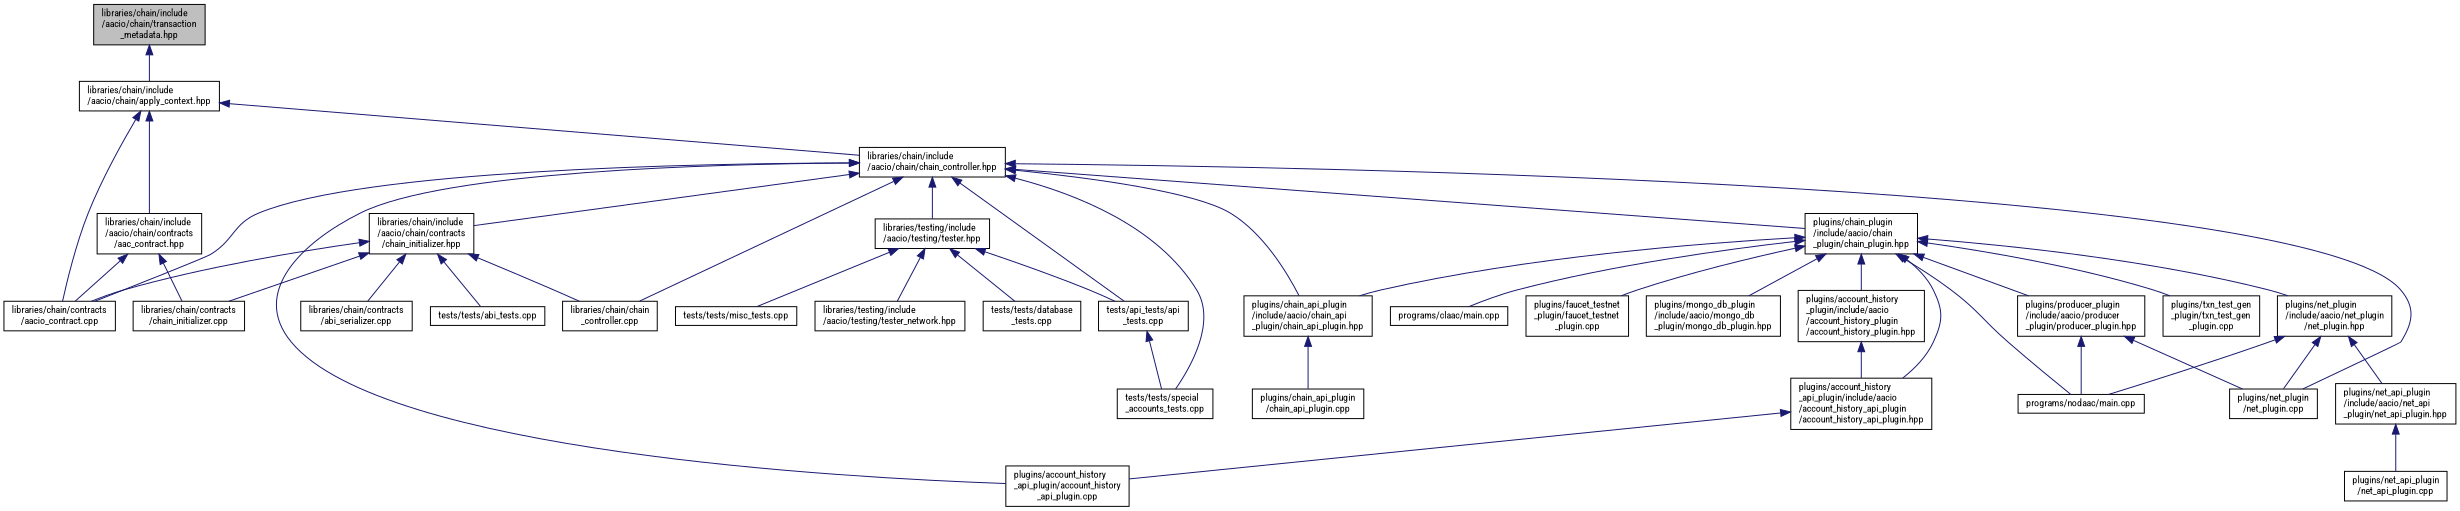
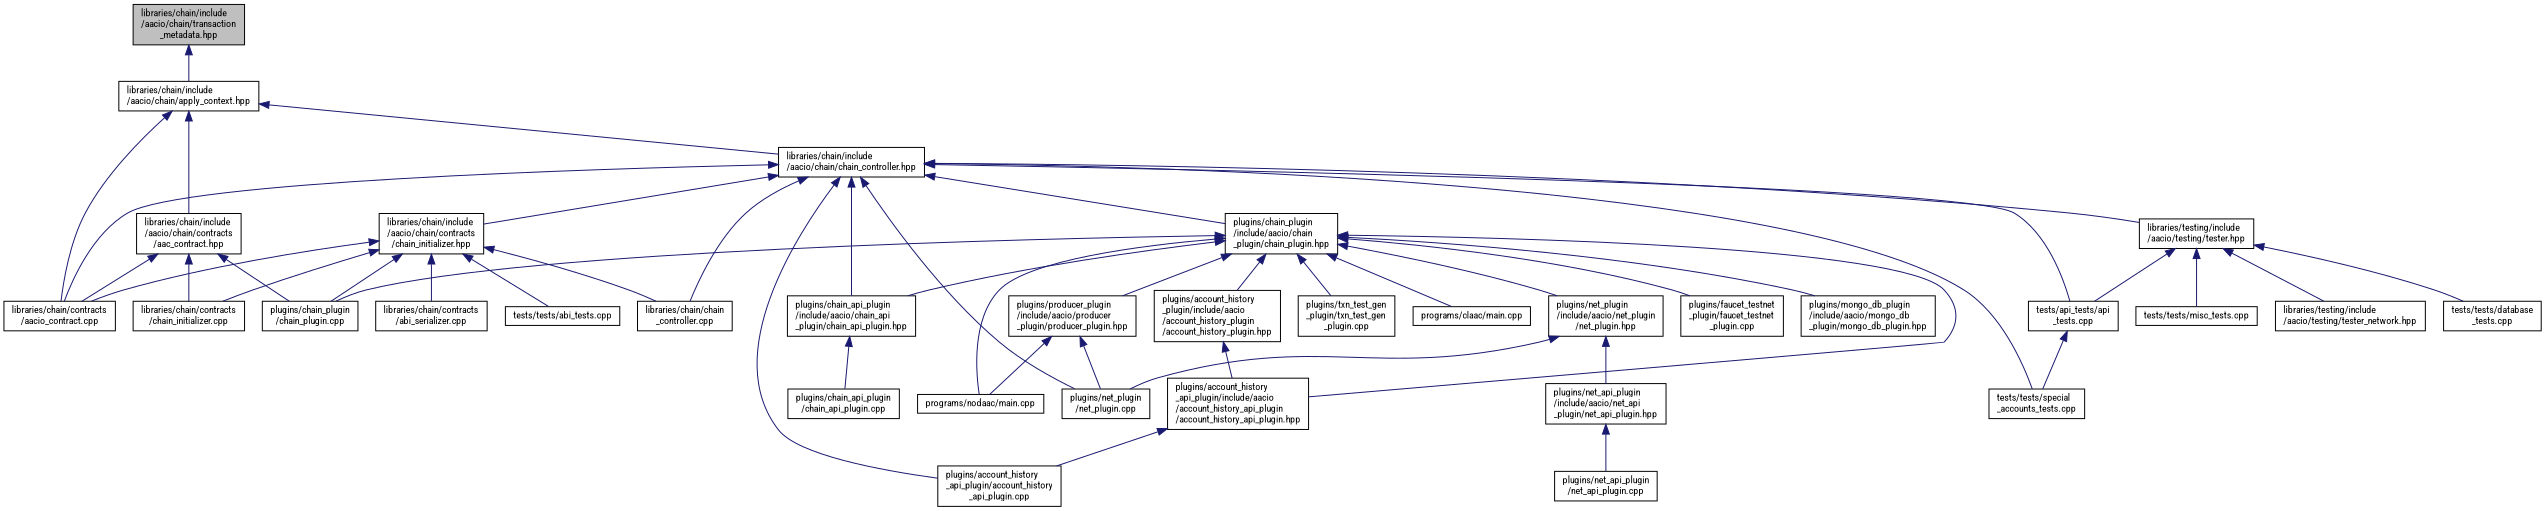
node "plugins/chain_plugin /chain_plugin.cpp": added
edge "programs/nodaac/main.cpp" -> "plugins/net_plugin /include/aacio/net_plugin /net_plugin.hpp": removed
